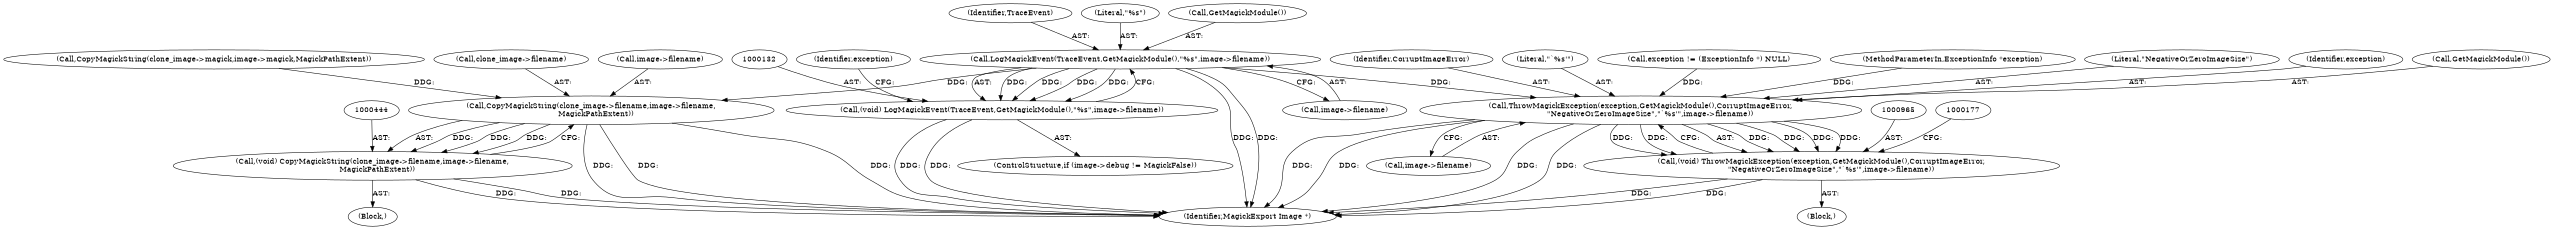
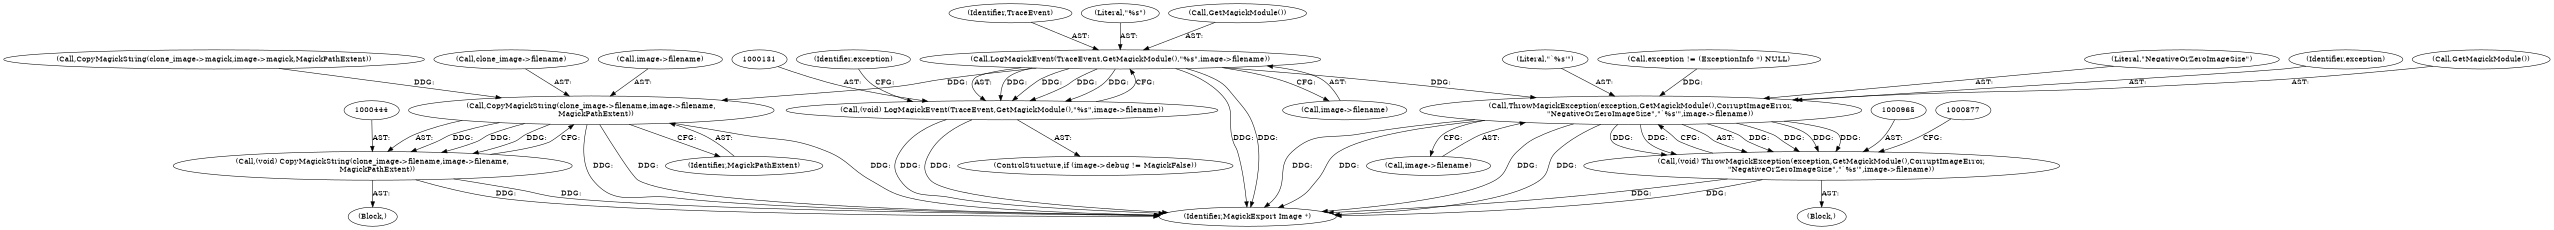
node "1000132": label "1000132" -> "1000131"
node "(Identifier,CorruptImageError)": removed
node "(MethodParameterIn,ExceptionInfo *exception)": removed
node "1000177": label "1000177" -> "1000877"
node "(Identifier,MagickPathExtent)": added
